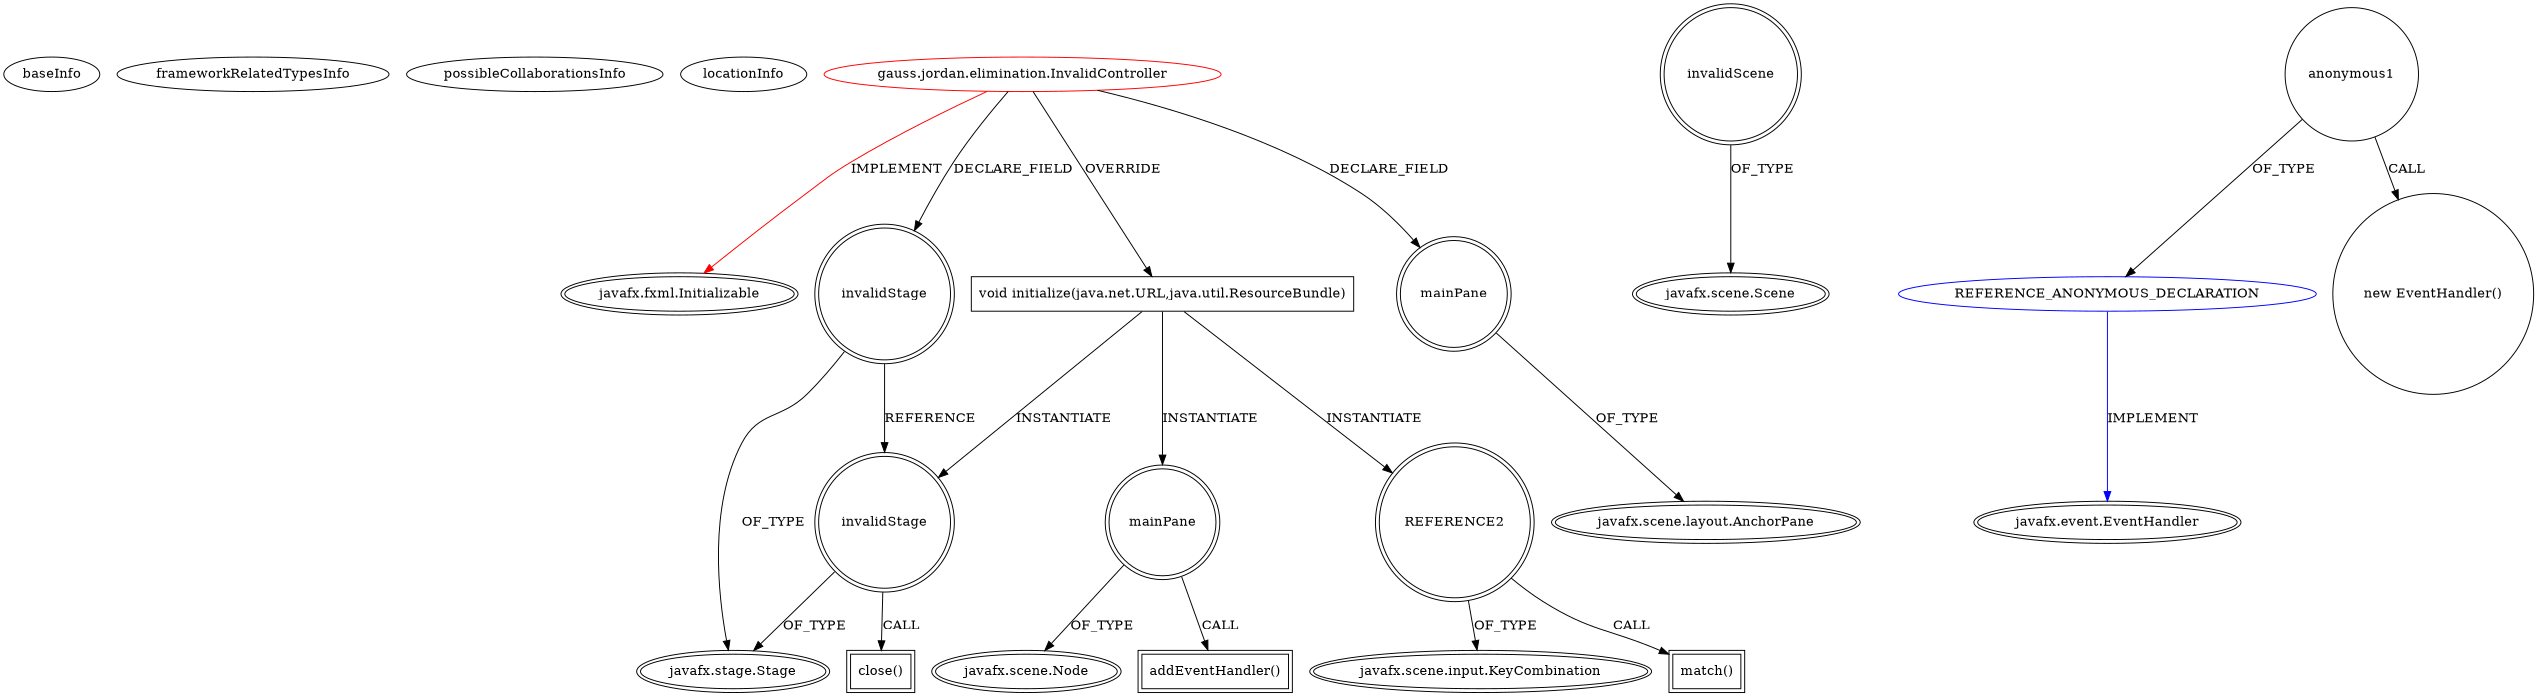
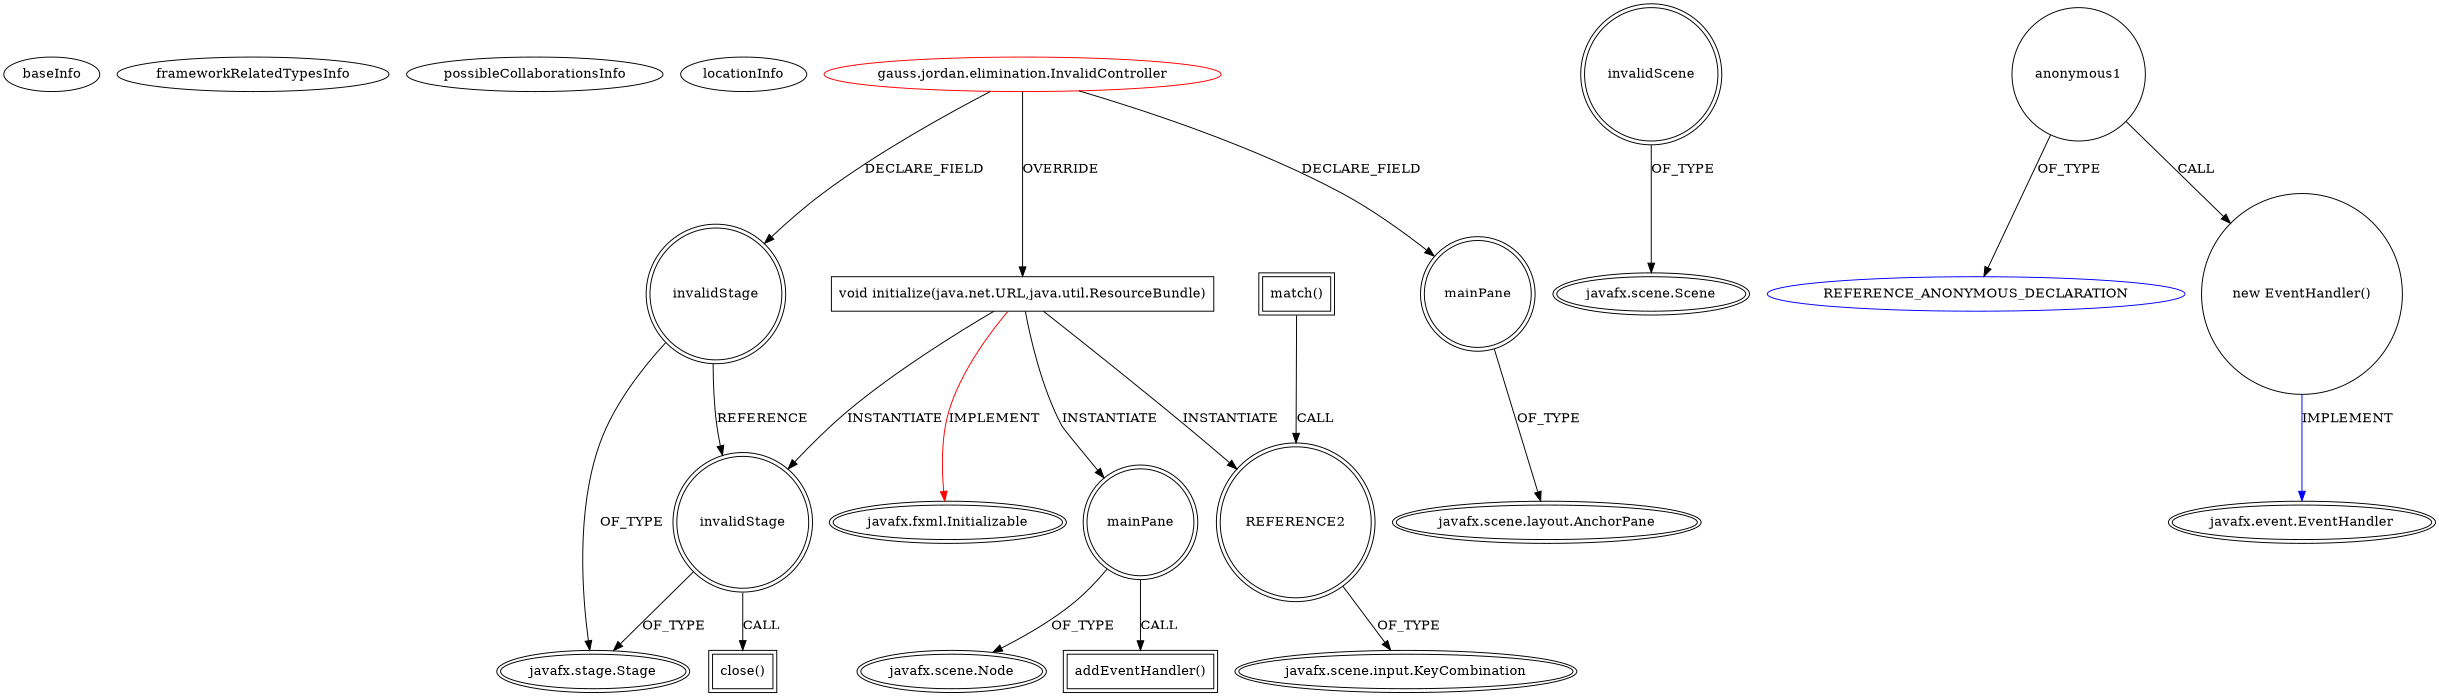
edge "gauss.jordan.elimination.InvalidController" -> "javafx.fxml.Initializable": now "void initialize(java.net.URL,java.util.ResourceBundle)" -> "javafx.fxml.Initializable"
edge "REFERENCE_ANONYMOUS_DECLARATION" -> "javafx.event.EventHandler": now "new EventHandler()" -> "javafx.event.EventHandler"
edge "REFERENCE2" -> "match()": reversed
